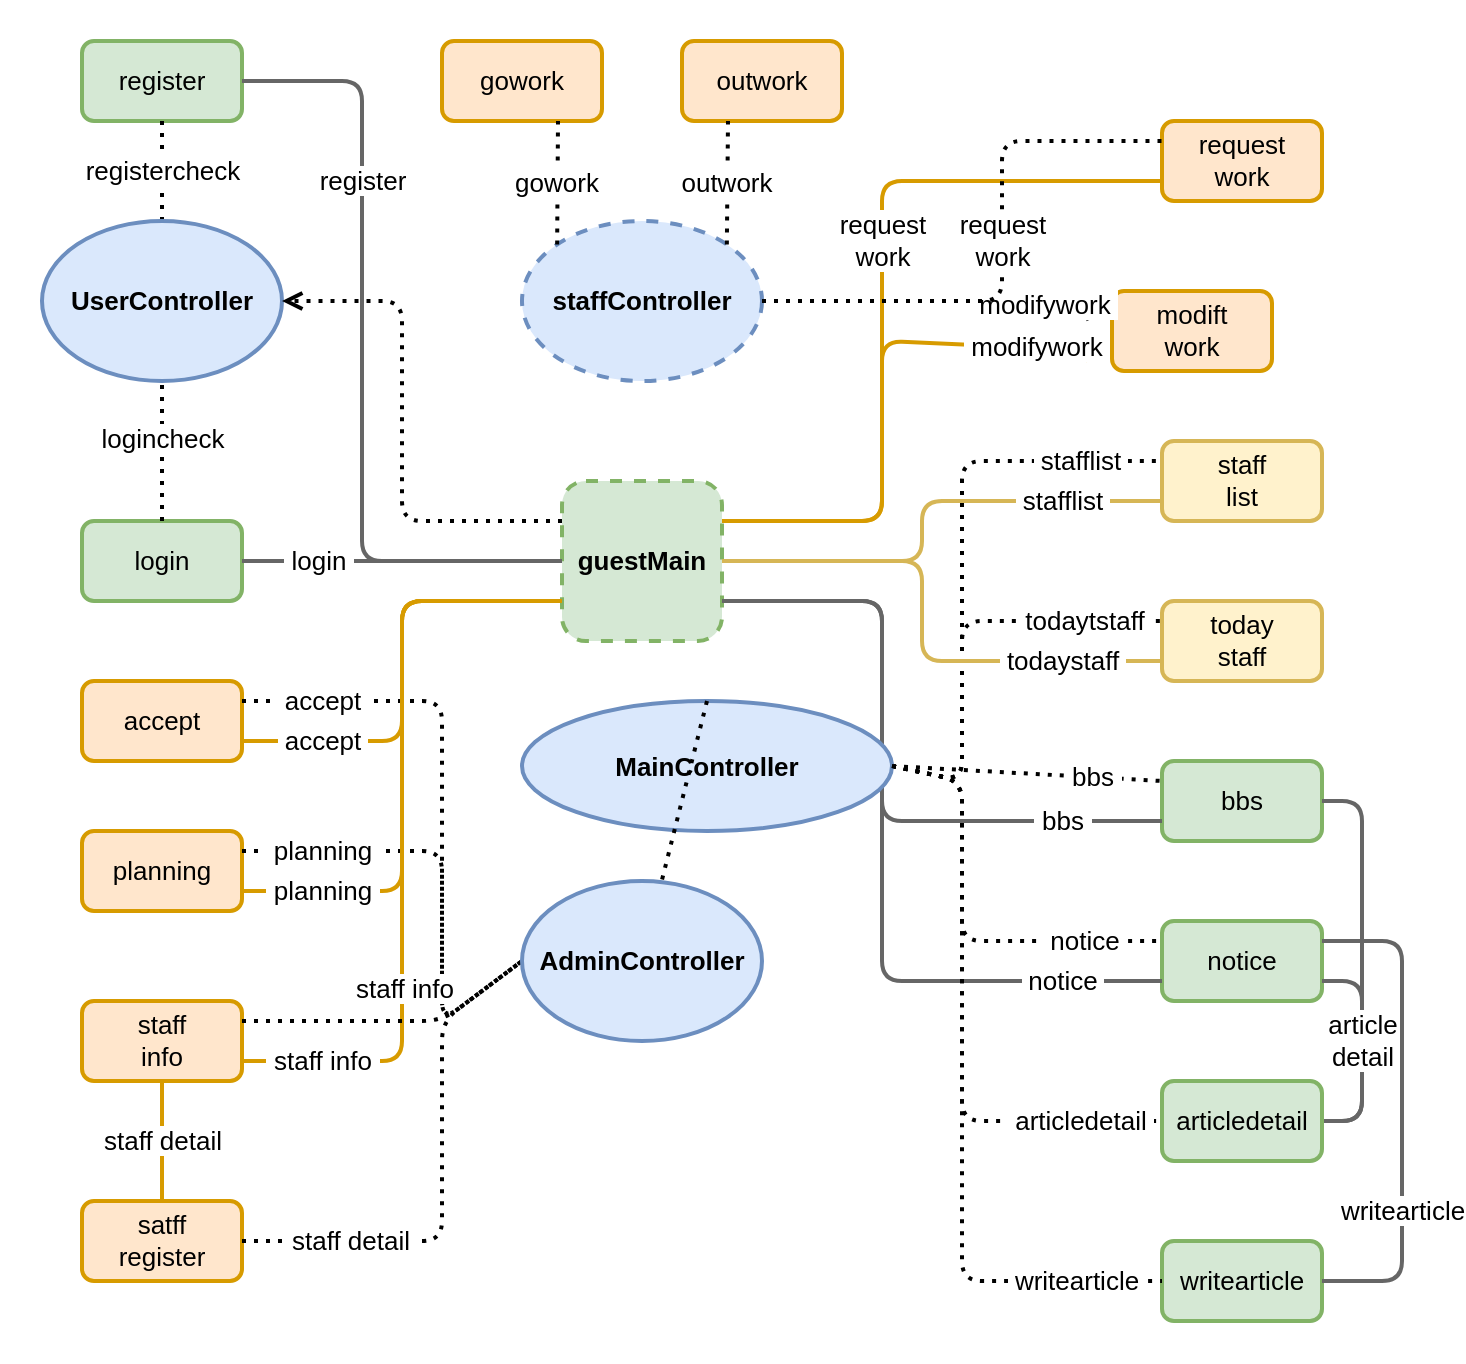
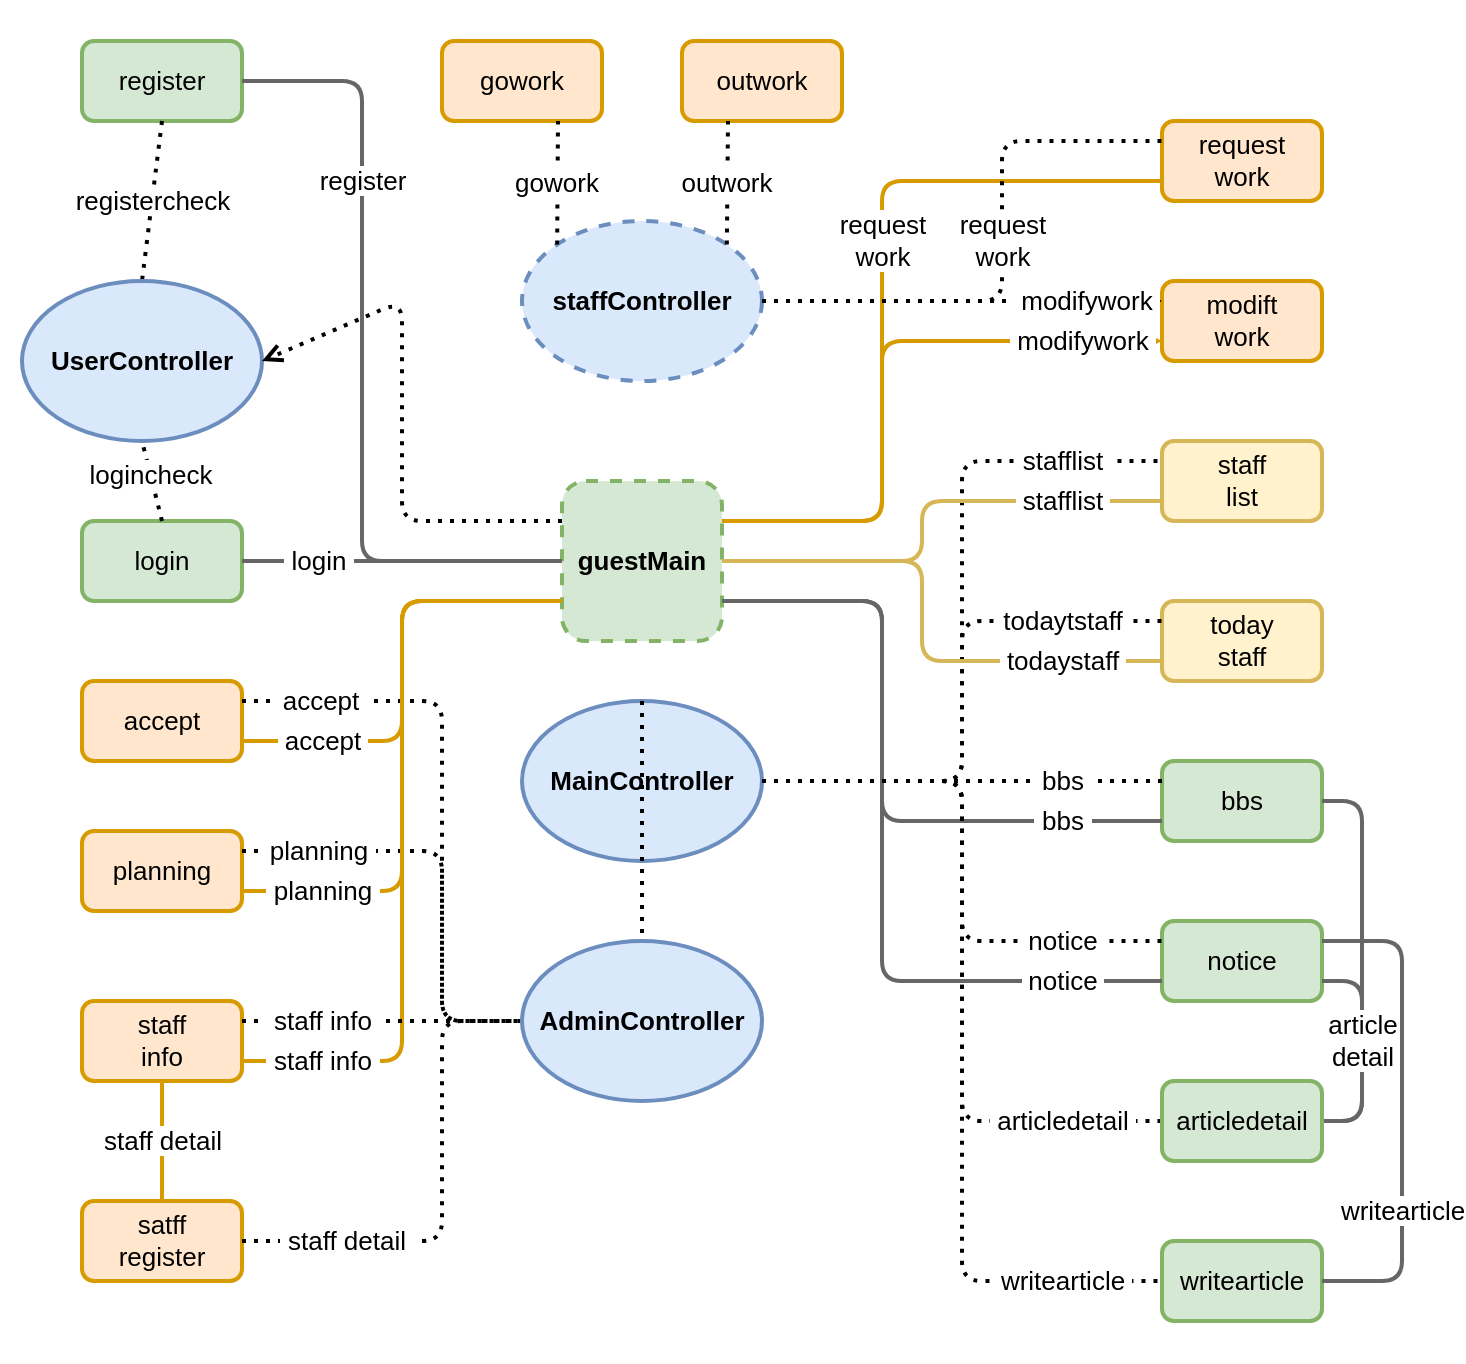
node "UserController": moved (162, 301) -> (142, 361)
node "modiftwork": moved (1192, 331) -> (1242, 321)
node "MainController": size 370x130 -> 240x160
node "AdminController": moved (642, 961) -> (642, 1021)
